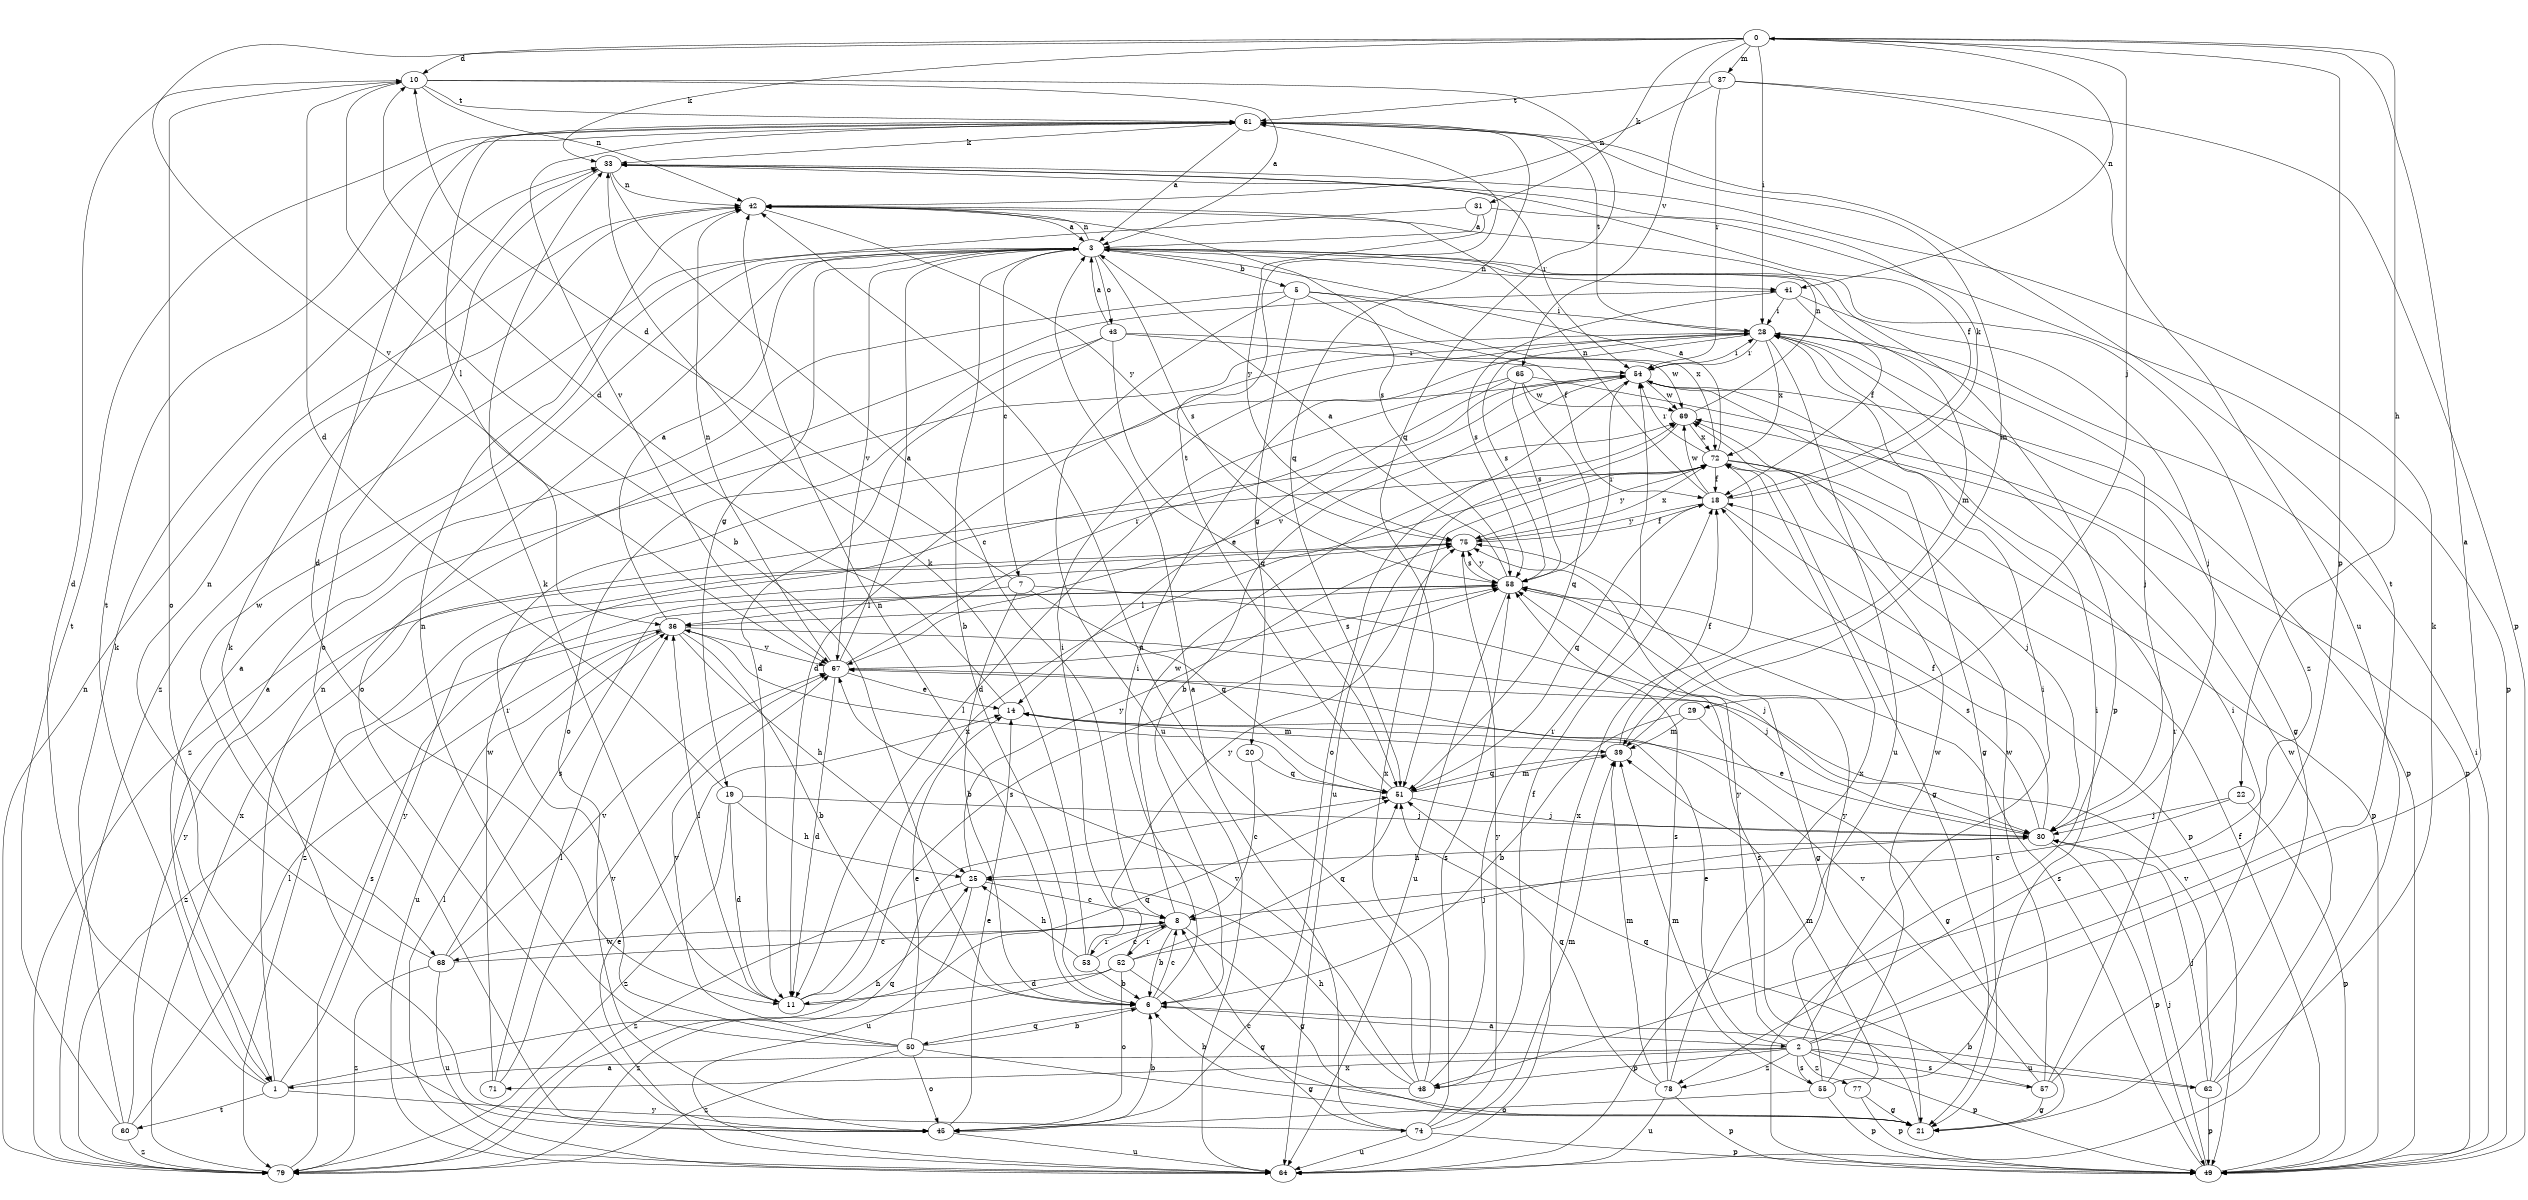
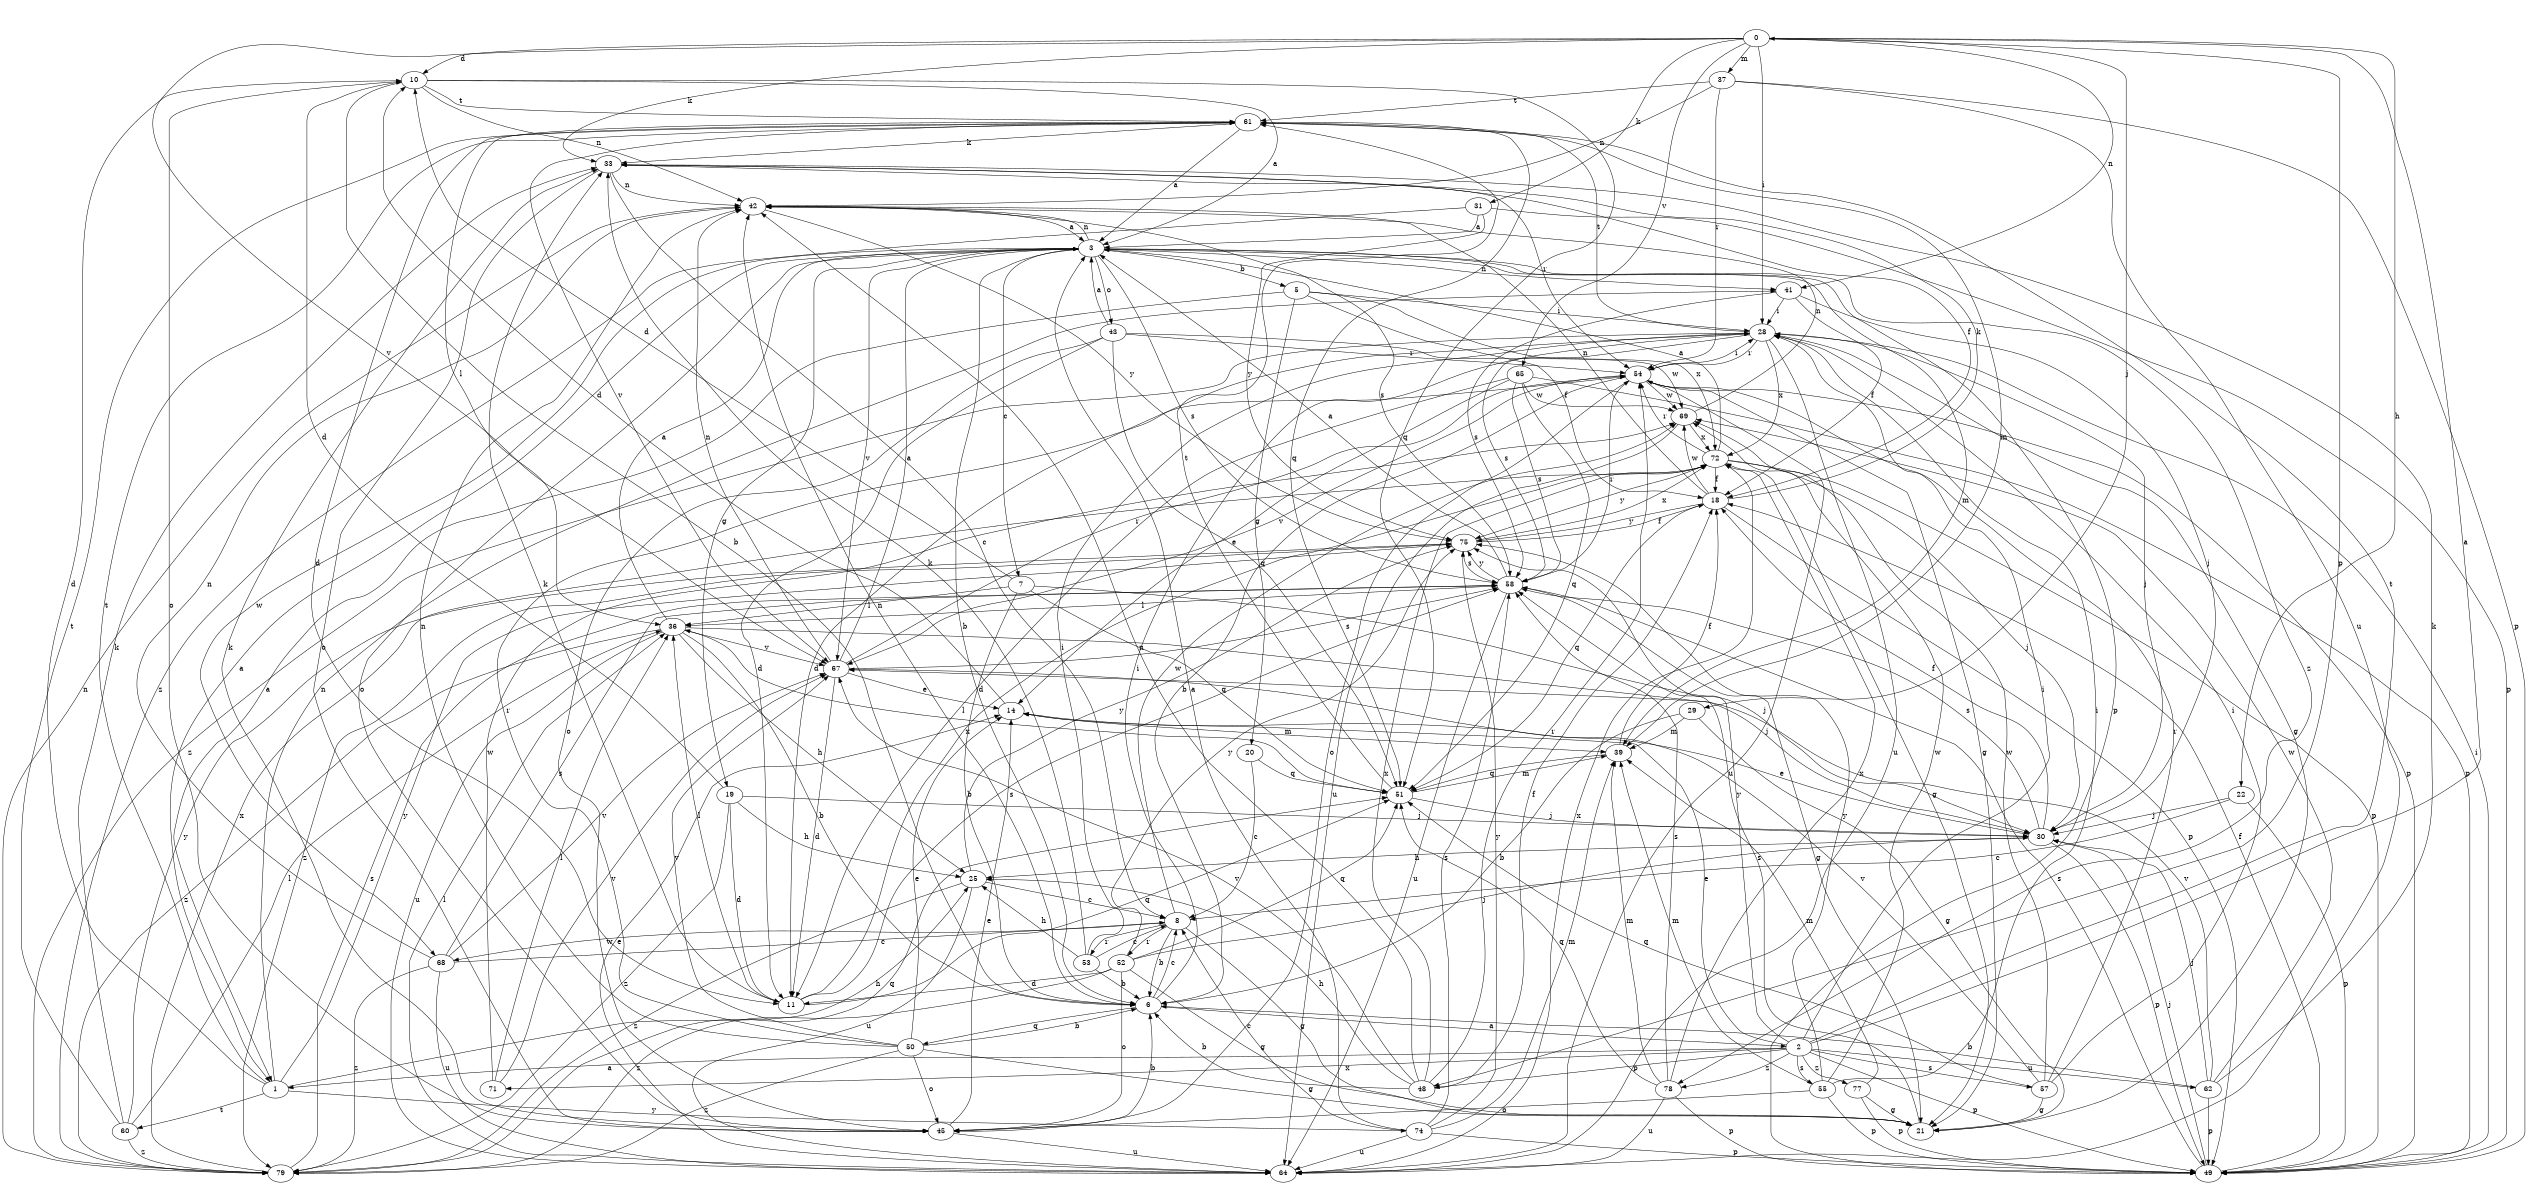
edge "5" -> "64": now "54" -> "64"
